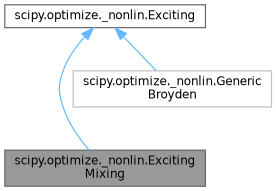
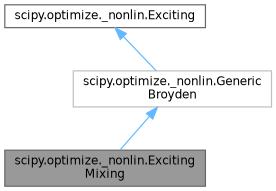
edge "scipy.optimize._nonlin.Exciting Mixing" -> "scipy.optimize._nonlin.Exciting": now "scipy.optimize._nonlin.Exciting Mixing" -> "scipy.optimize._nonlin.Generic Broyden"
